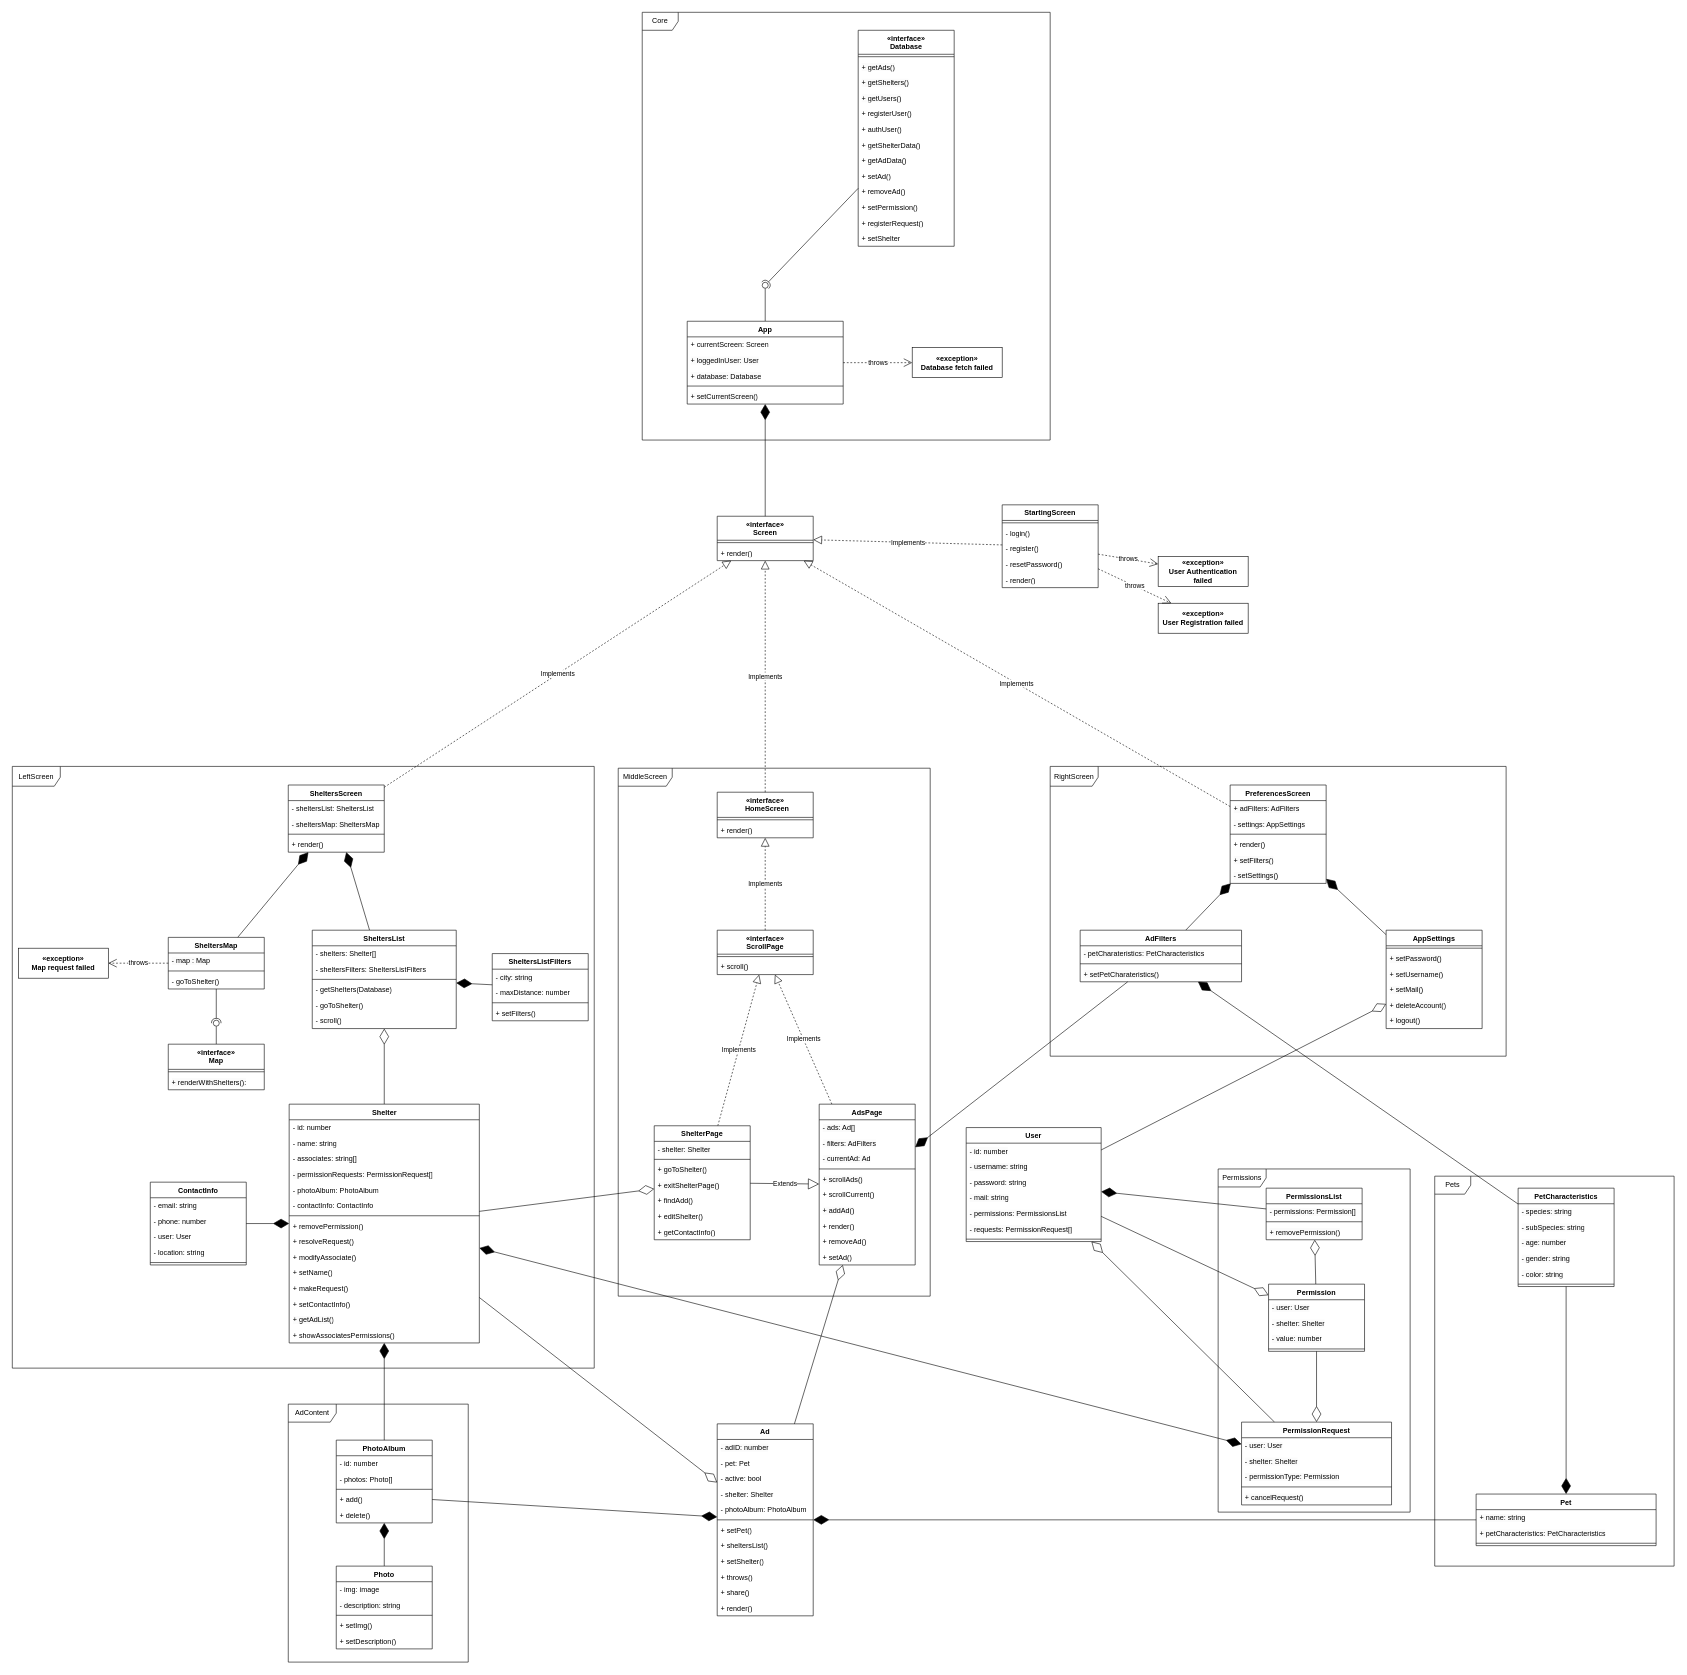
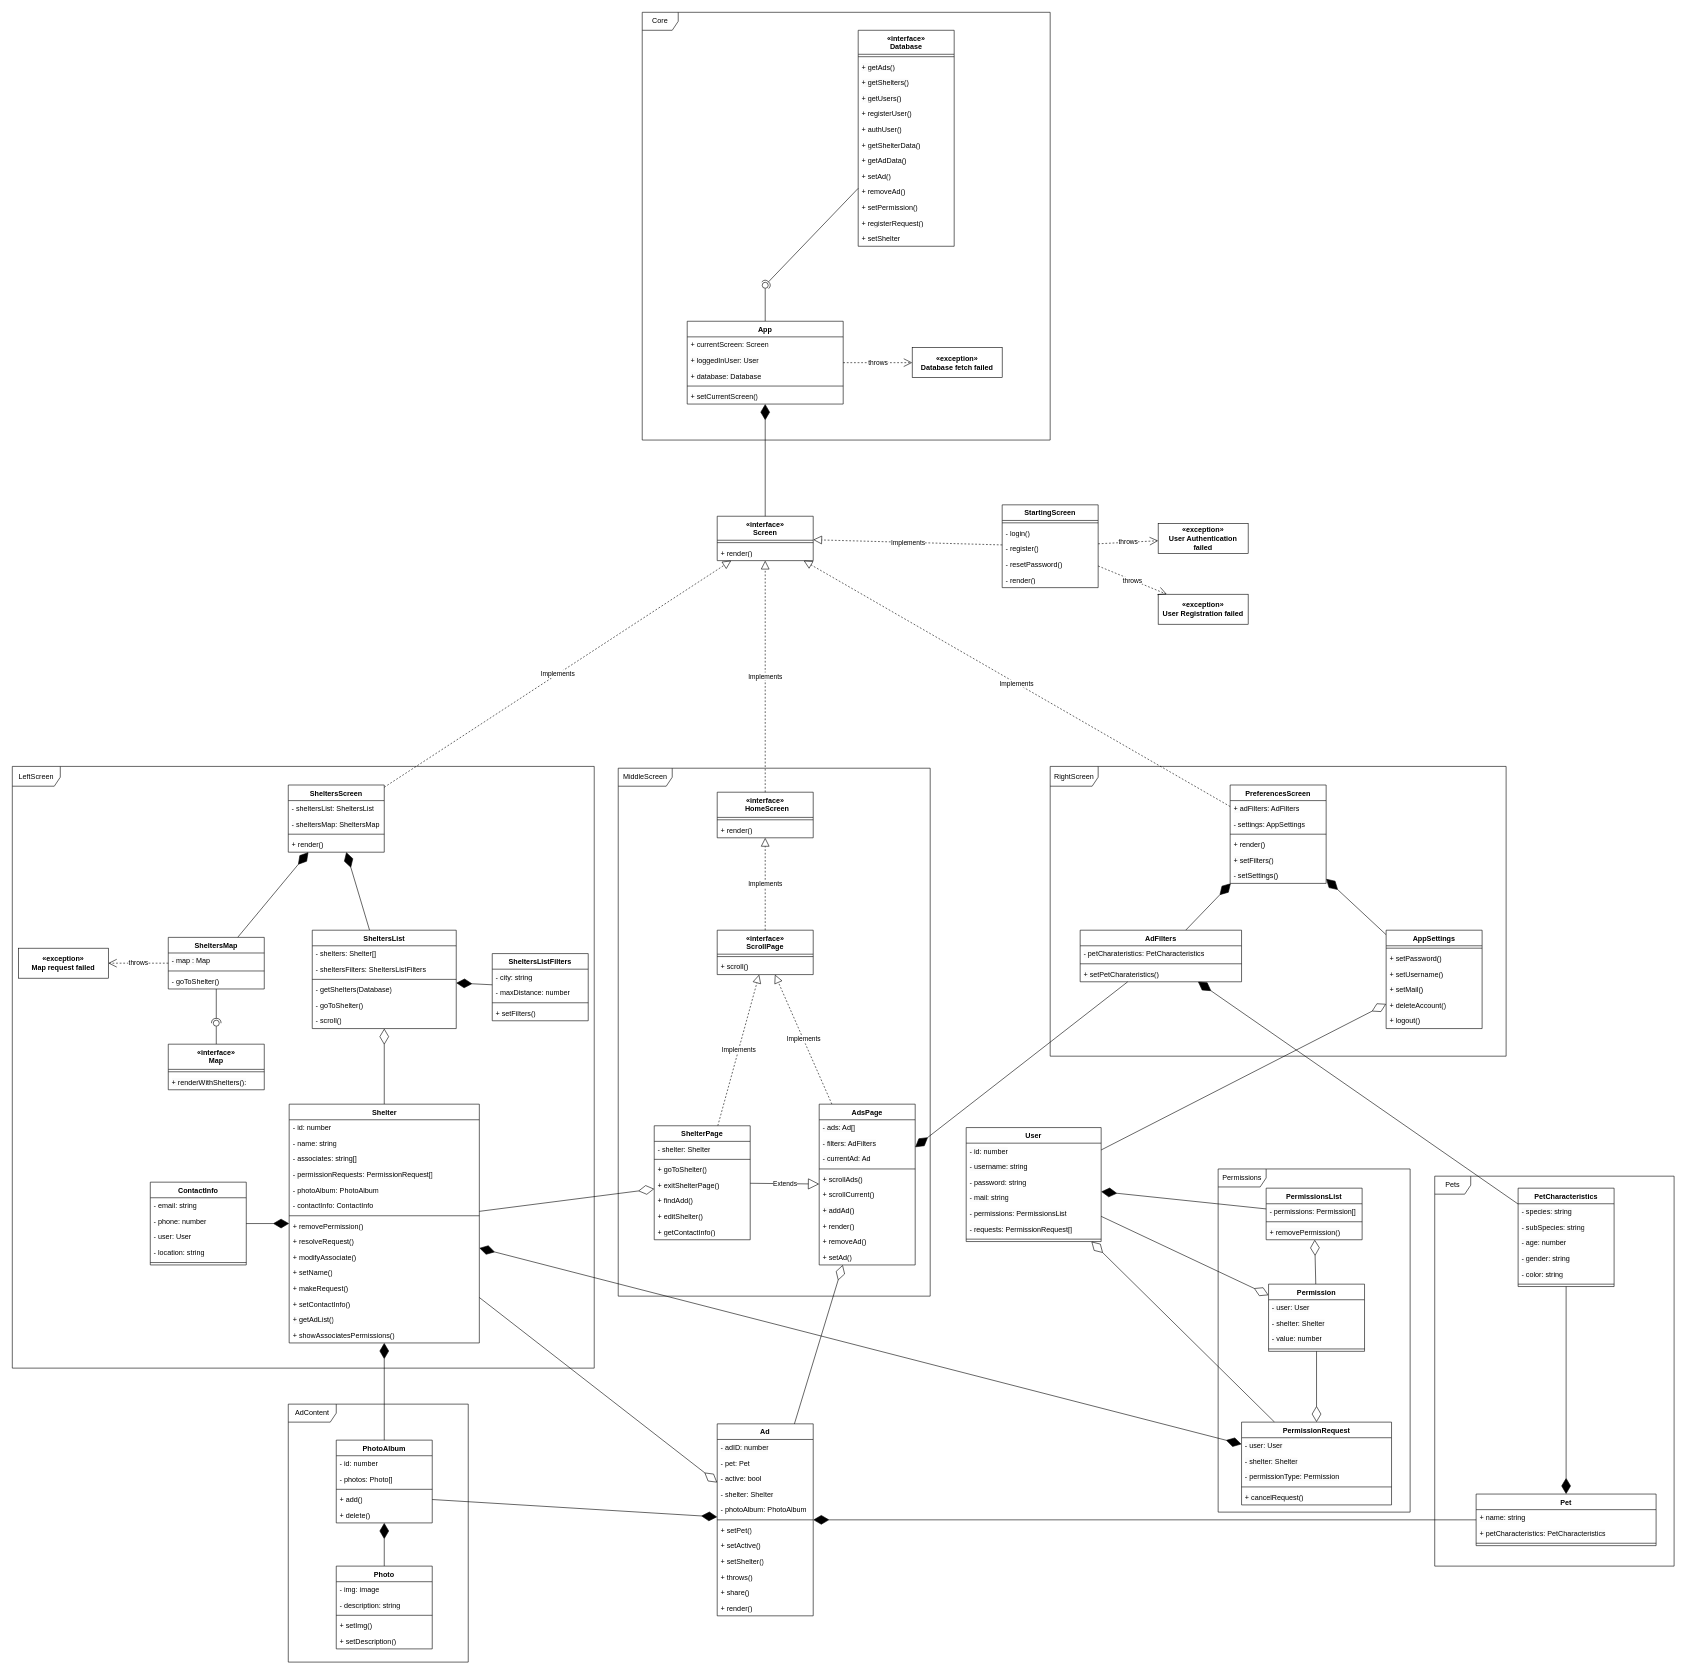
node "«exception» User Authentication failed": moved (1203, 572) -> (1203, 539)
node "«exception» User Registration failed": moved (1203, 618) -> (1203, 609)
node "+ sheltersList()": label "+ sheltersList()" -> "+ setActive()"
